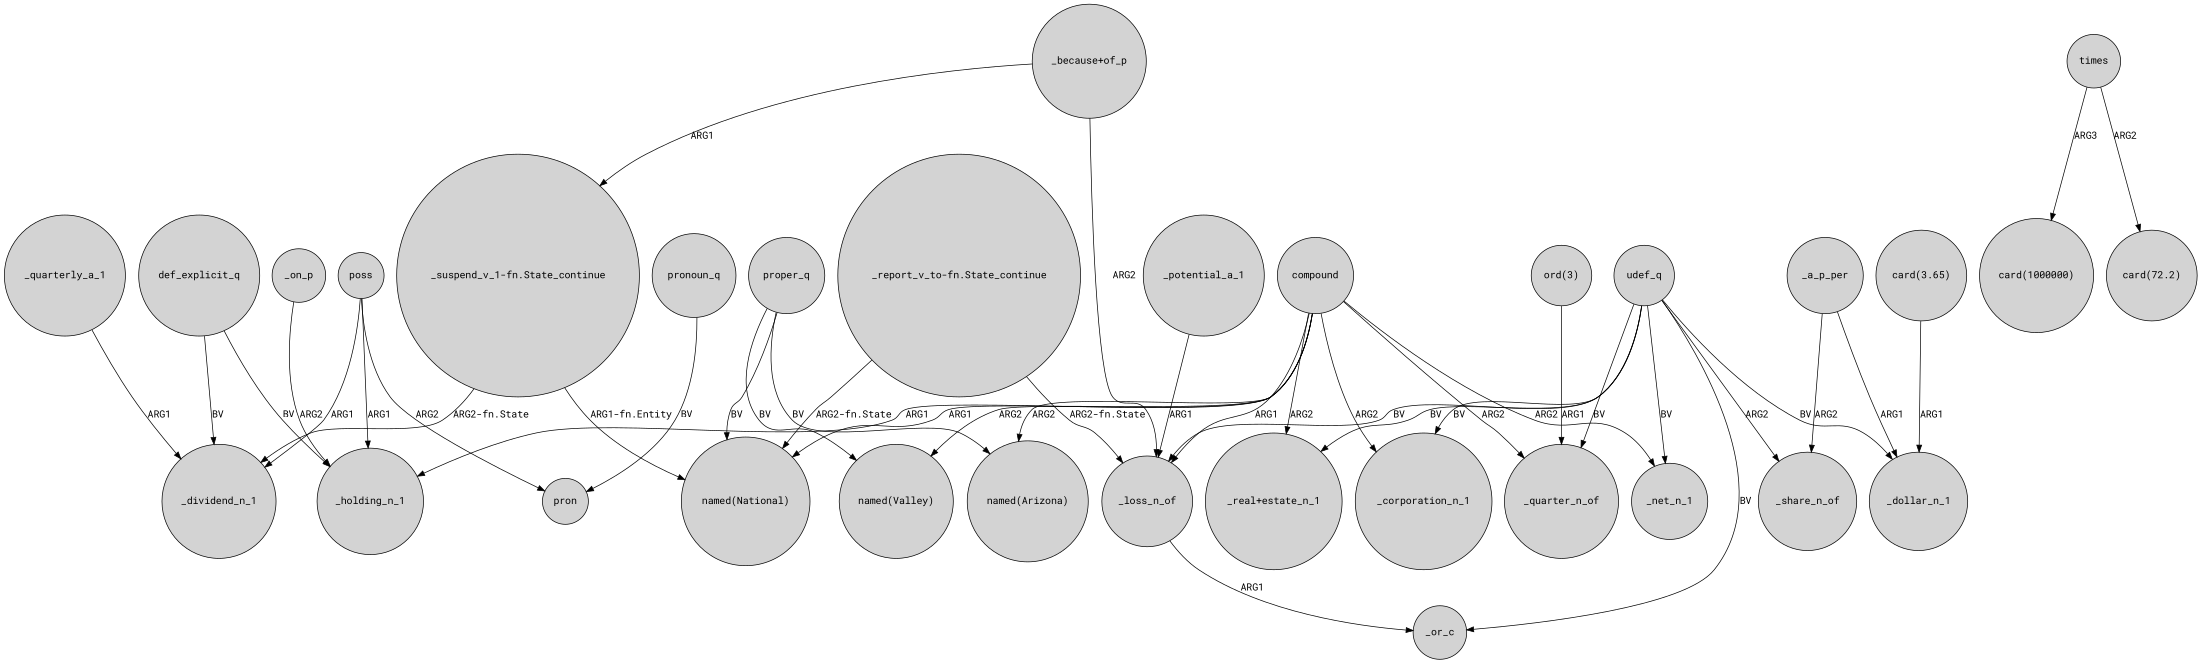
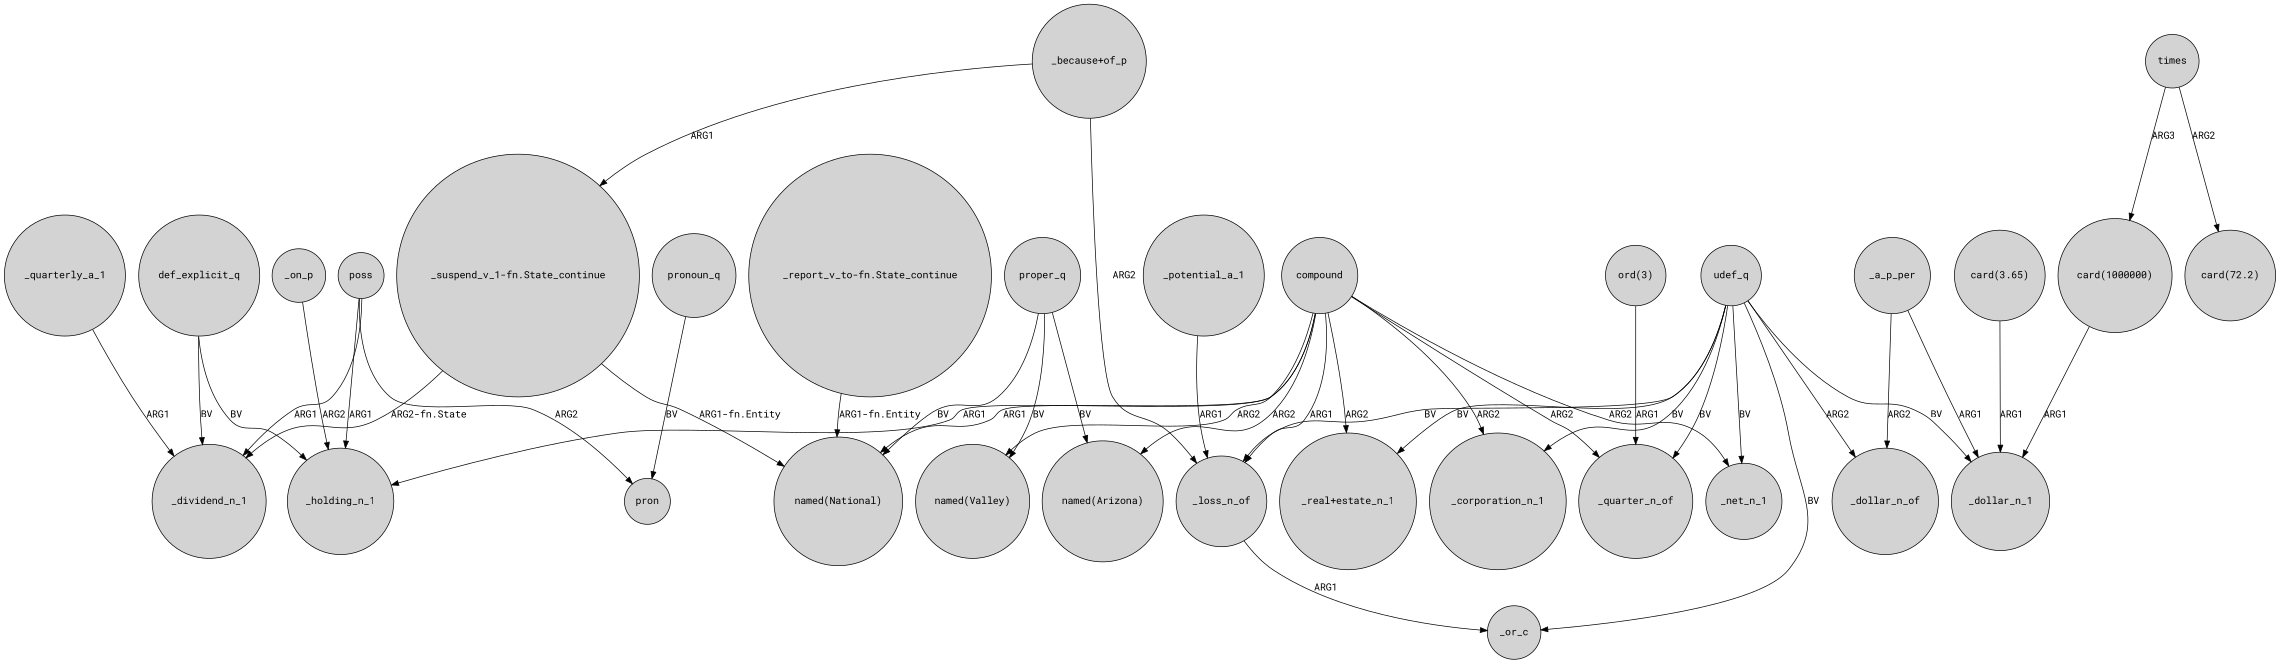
edge "card(1000000)" -> "_dollar_n_1": added, label "ARG1"
edge "_report_v_to-fn.State_continue" -> "named(National)": label "ARG2-fn.State" -> "ARG1-fn.Entity"
edge "_report_v_to-fn.State_continue" -> "_loss_n_of": removed, label "ARG2-fn.State"
node "_share_n_of": label "_share_n_of" -> "_dollar_n_of"
